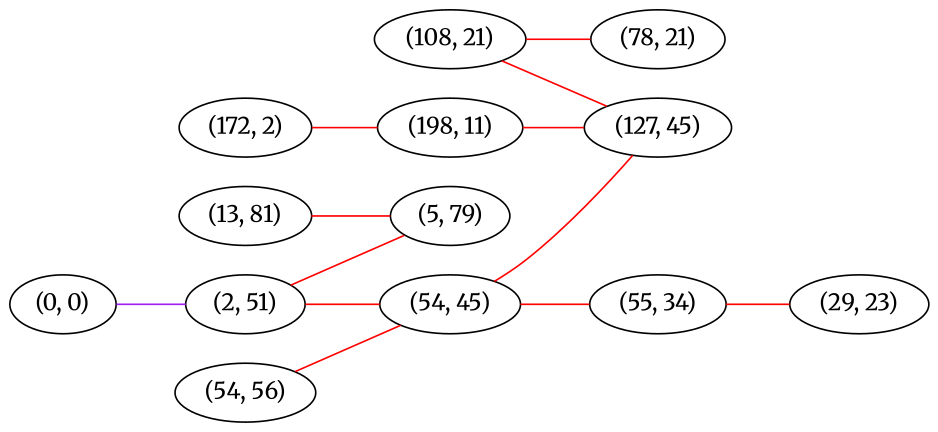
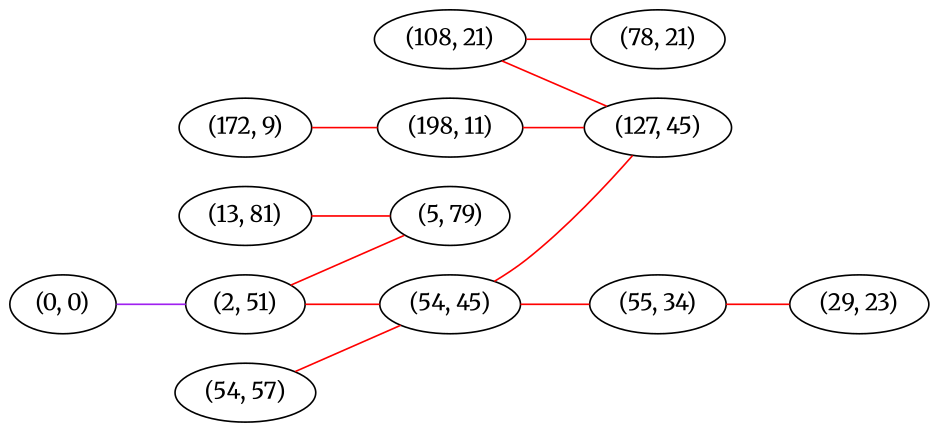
node "(172, 2)": label "(172, 2)" -> "(172, 9)"
node "(54, 56)": label "(54, 56)" -> "(54, 57)"
